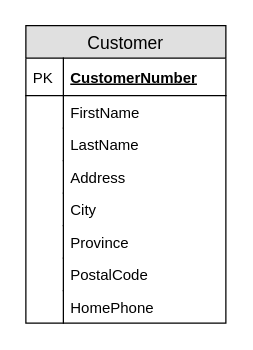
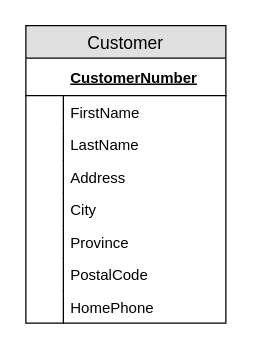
node "PK": removed
